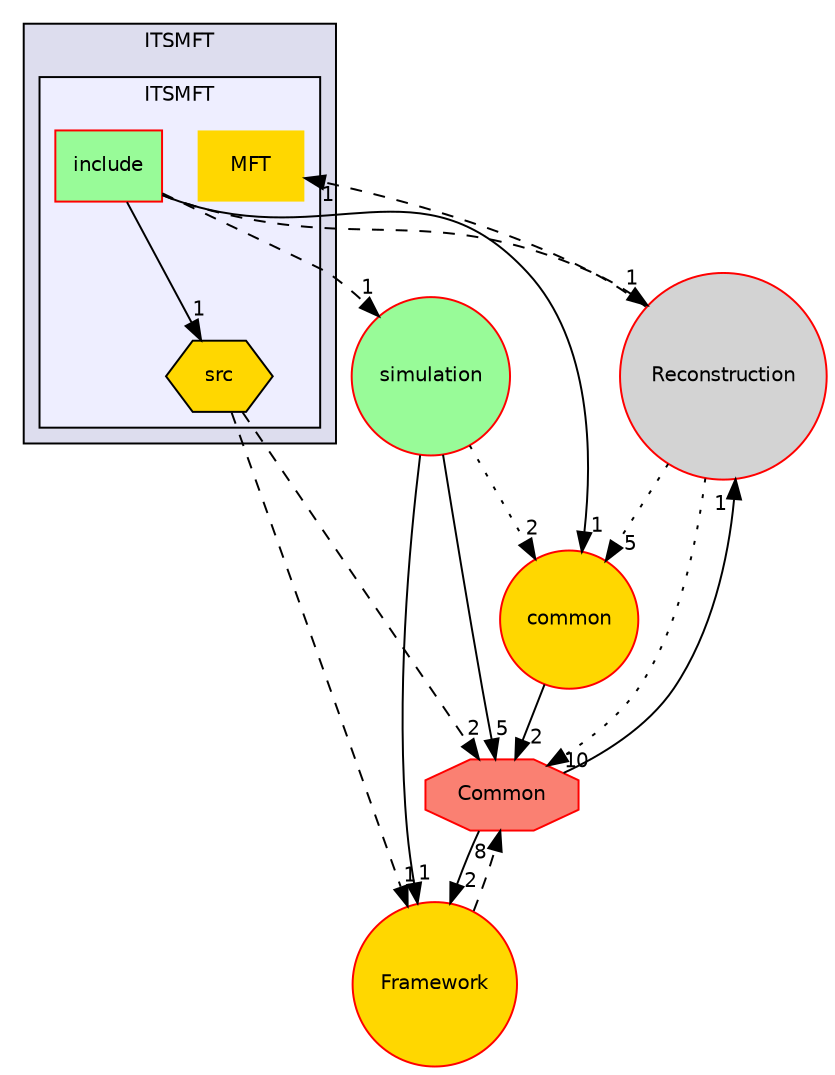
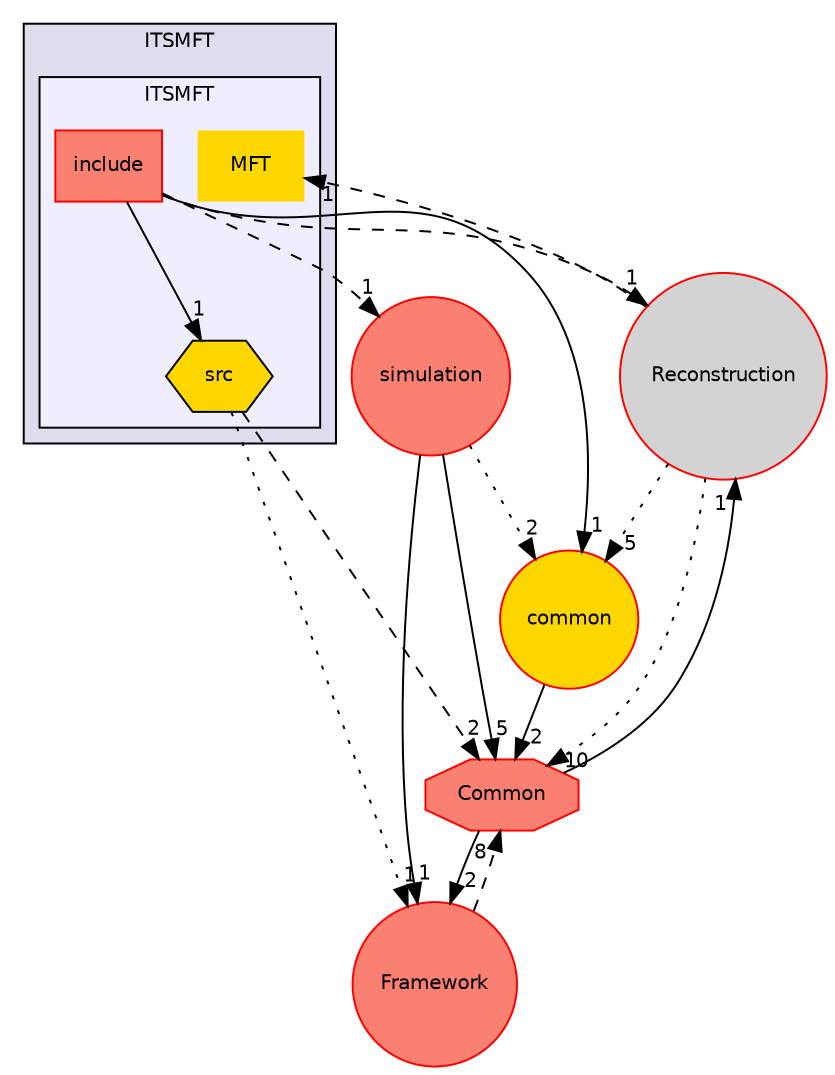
node "include": fillcolor palegreen -> salmon
node "simulation": fillcolor palegreen -> salmon
edge "src" -> "Framework": style dashed -> dotted
node "Framework": fillcolor gold -> salmon
